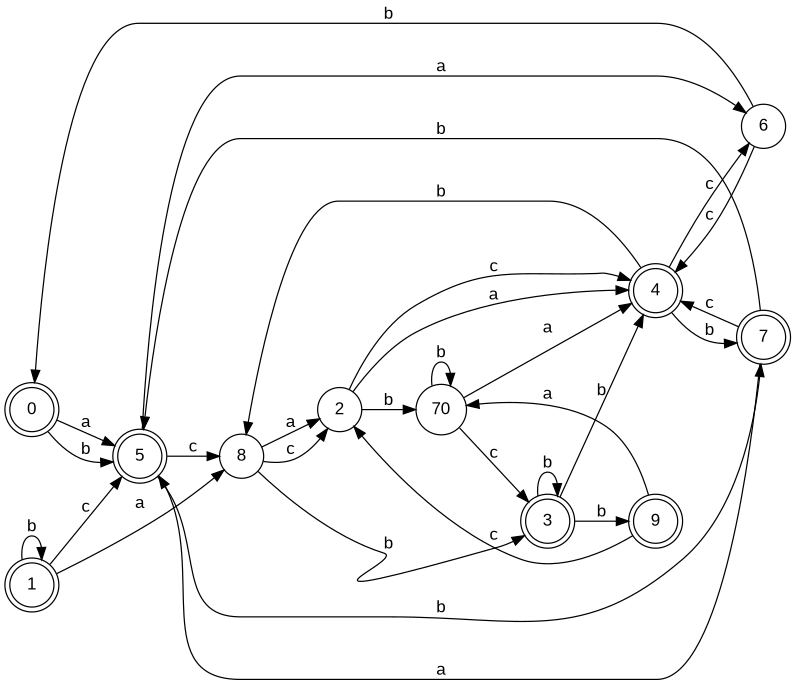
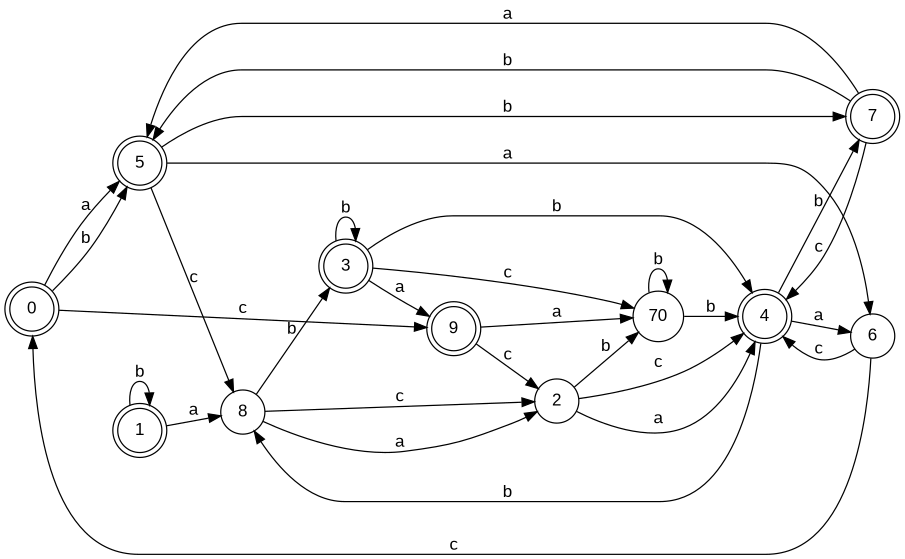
edge "6" -> "0": label "b" -> "c"
edge "4" -> "6": label "c" -> "a"
edge "0" -> "9": added, label "c"
edge "70" -> "4": label "a" -> "b"
edge "70" -> "3": reversed
edge "3" -> "9": label "b" -> "a"
edge "1" -> "5": removed, label "c"
